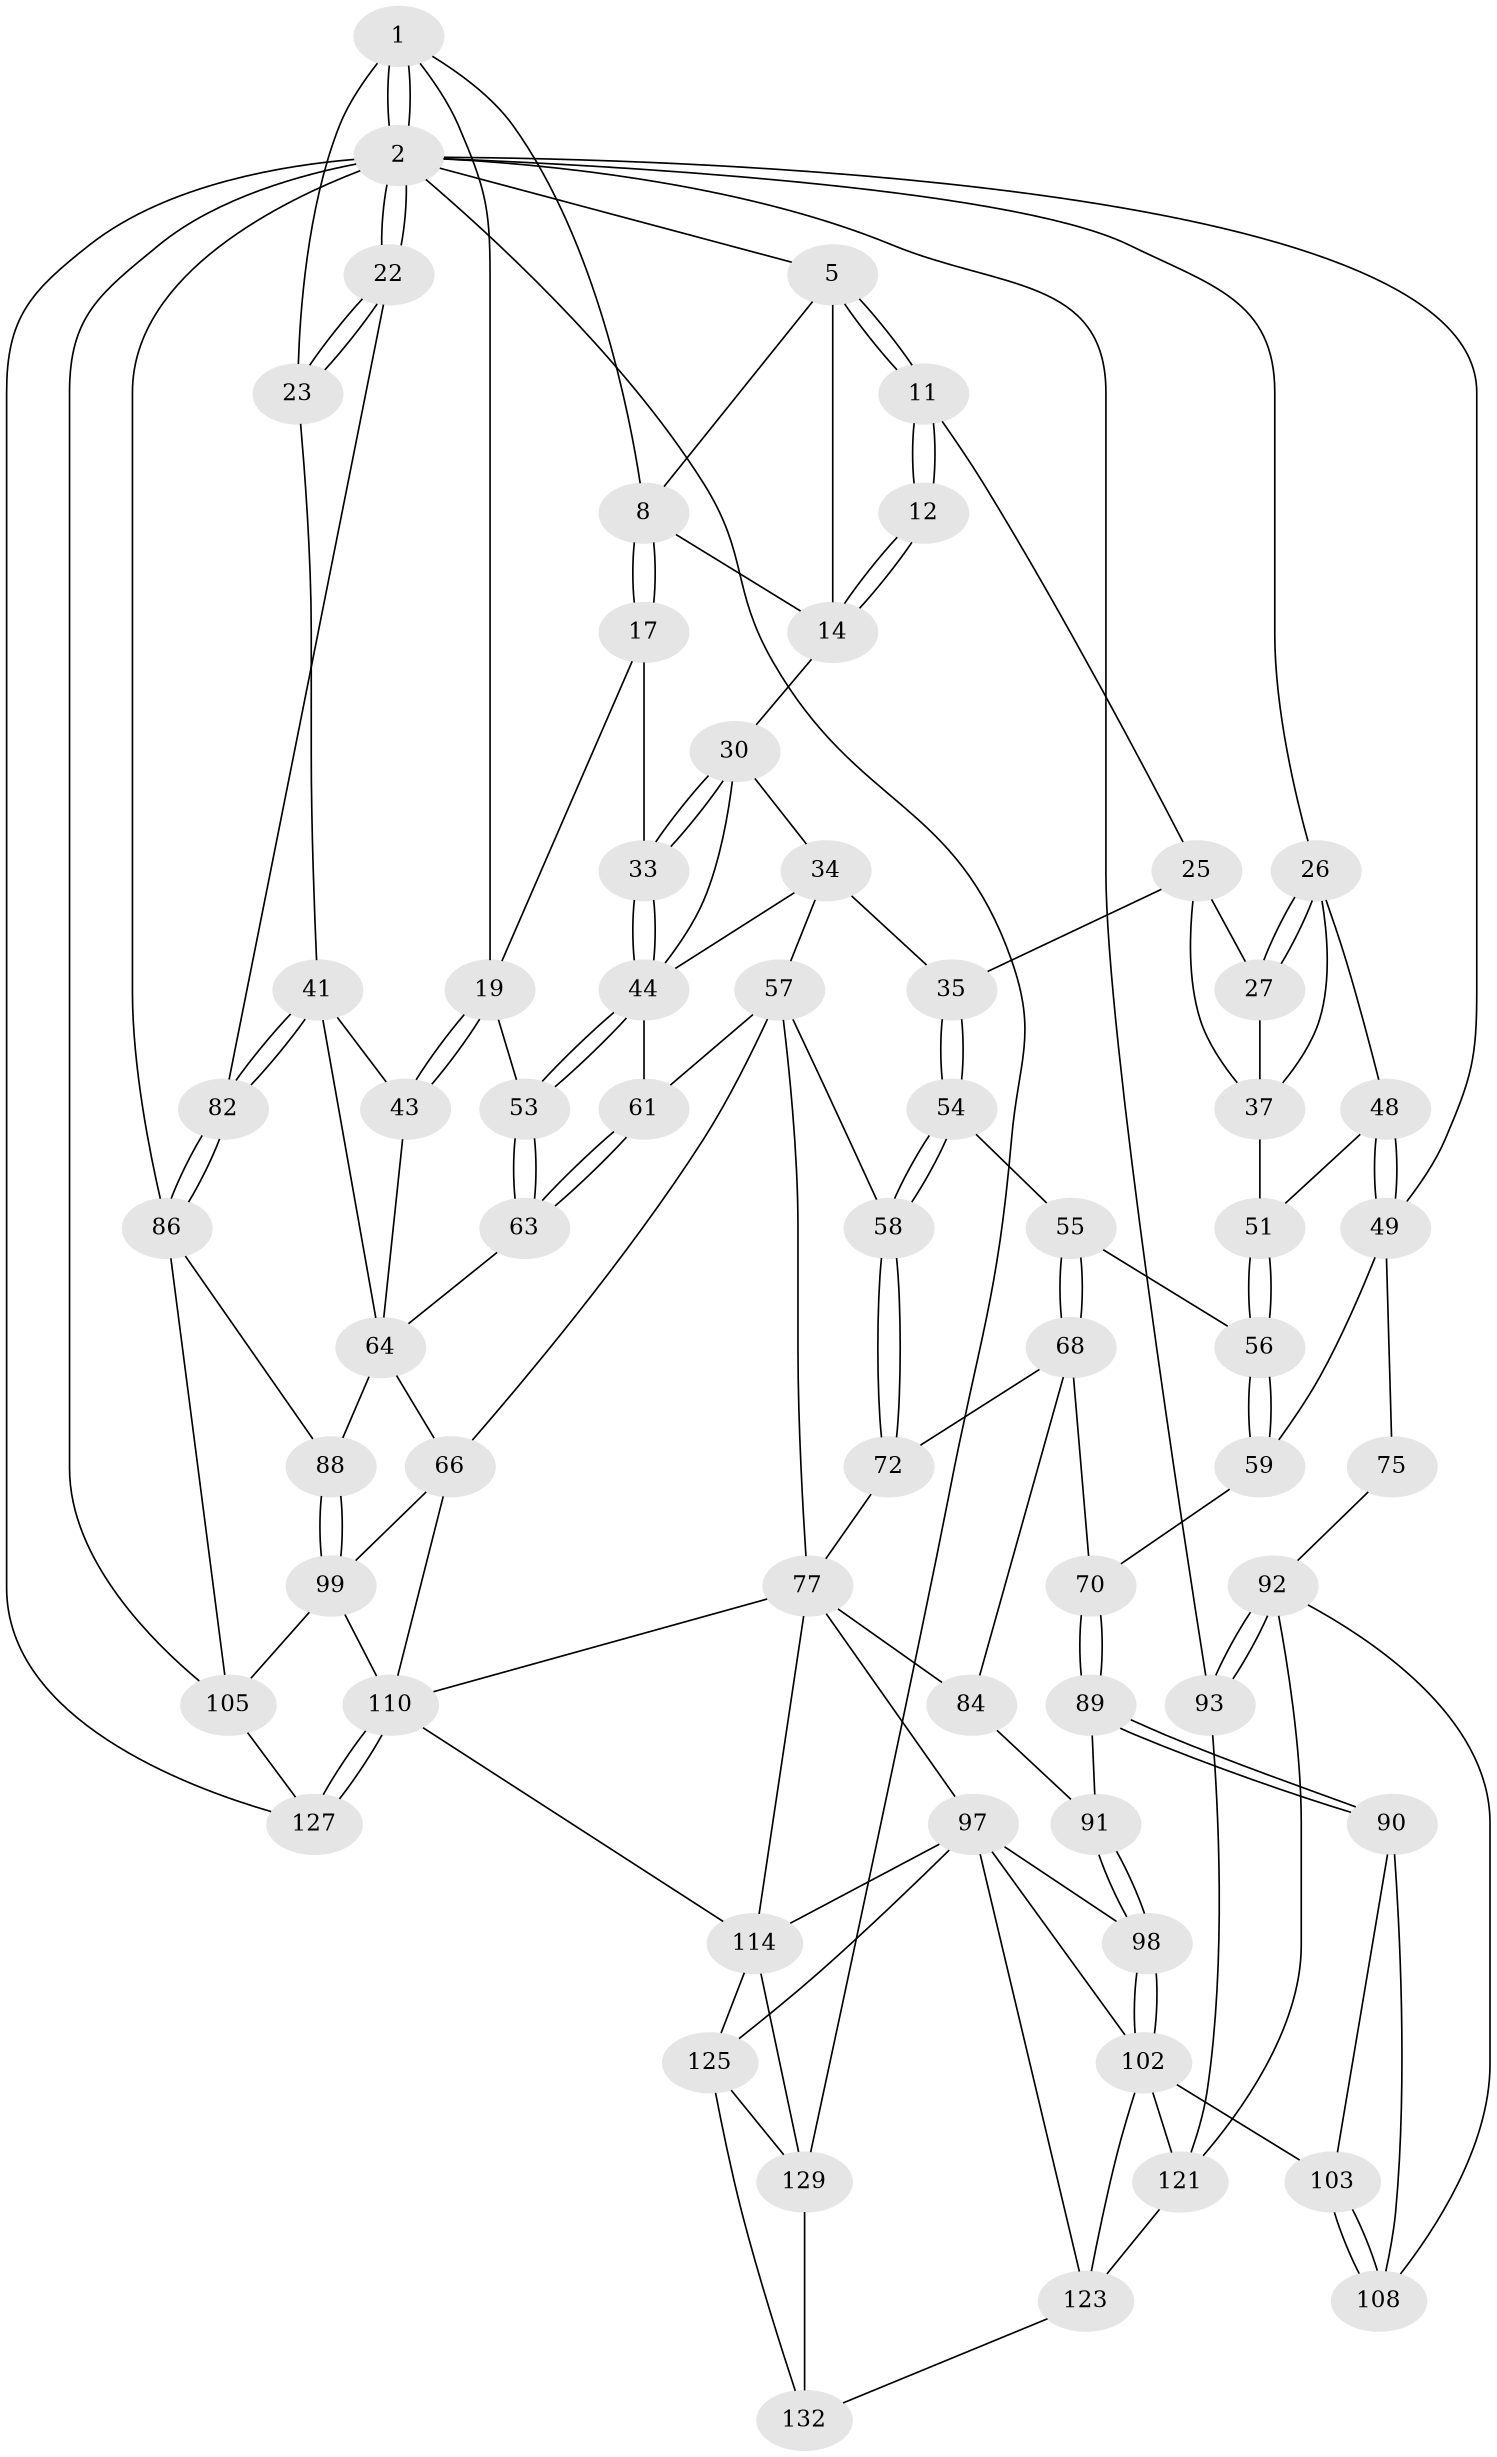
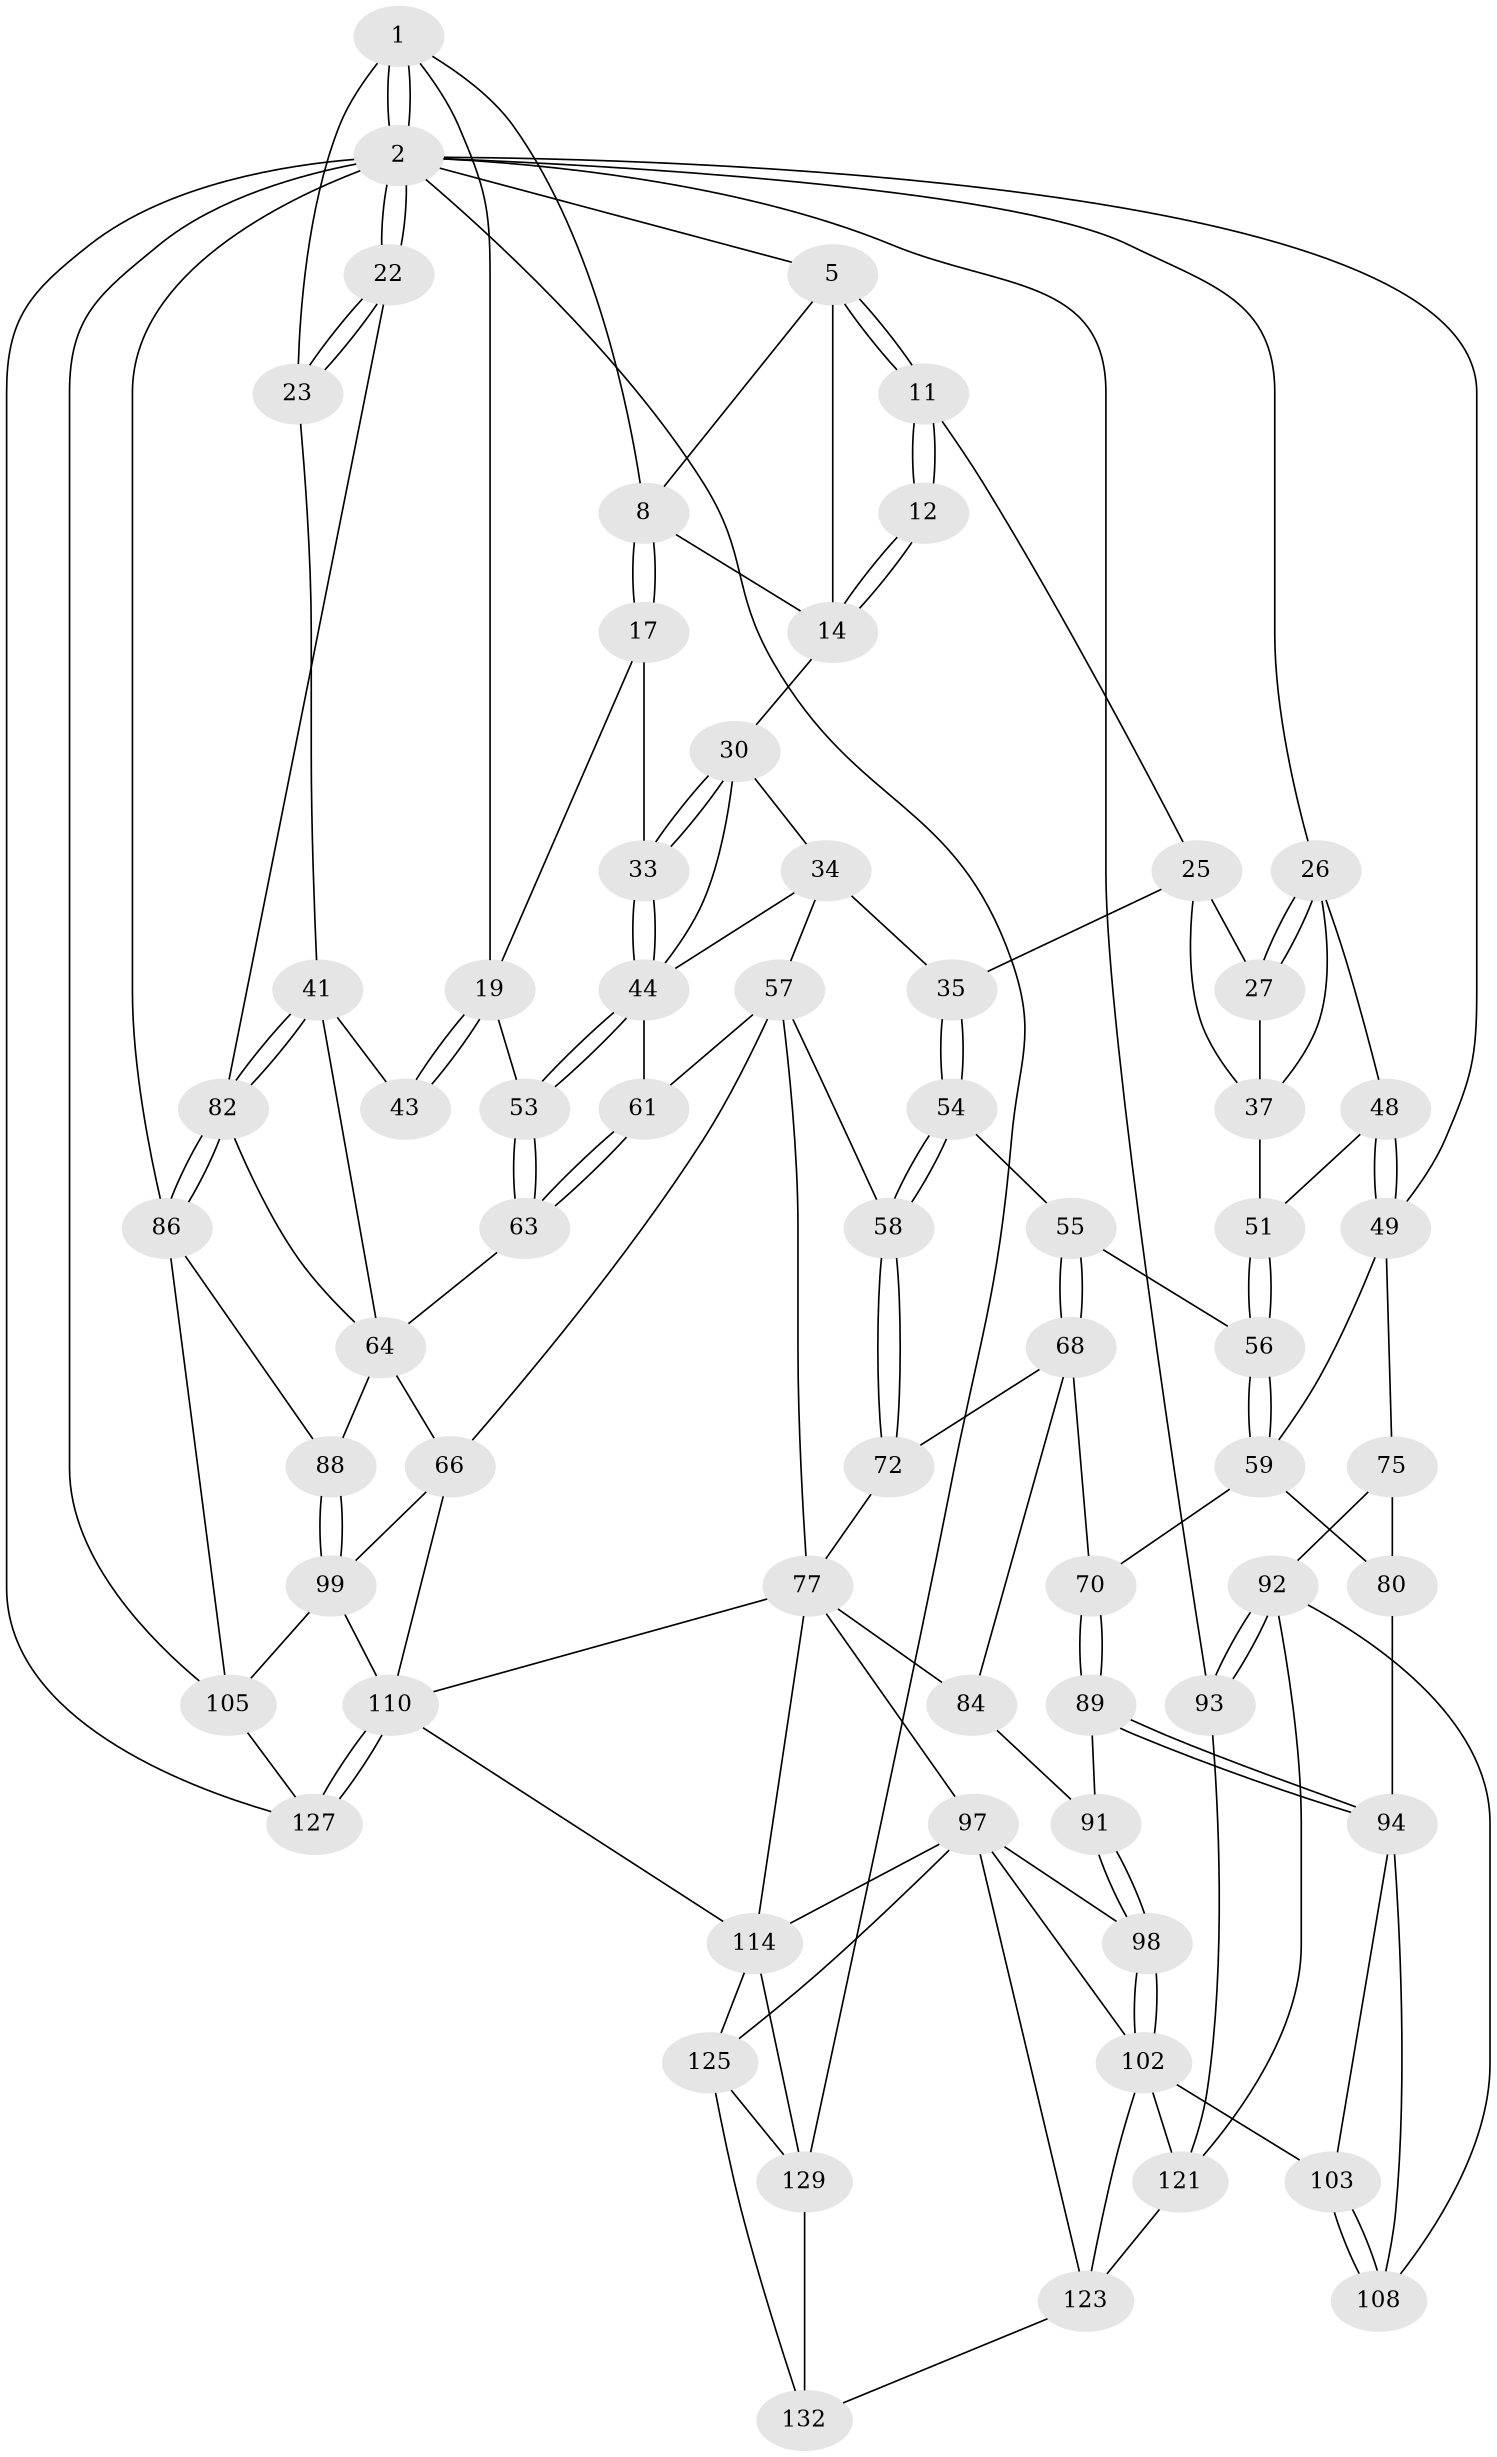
edge "43" -- "64": now "82" -- "64"
node "80": added
node "90": label "90" -> "94"
